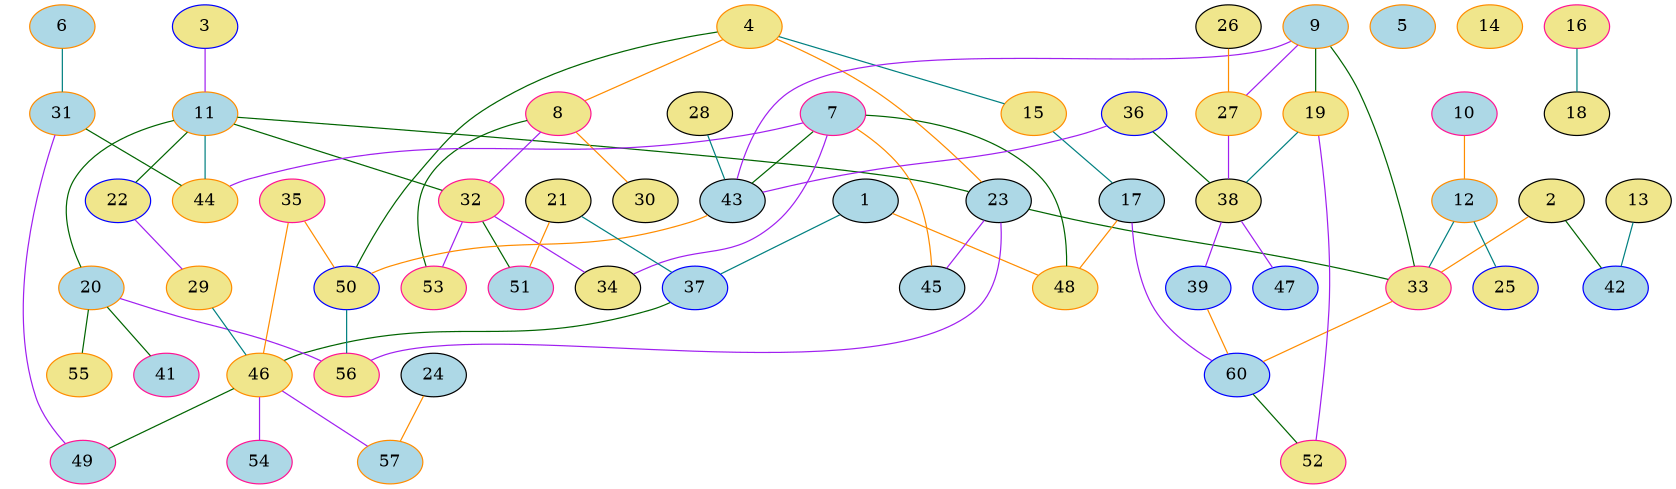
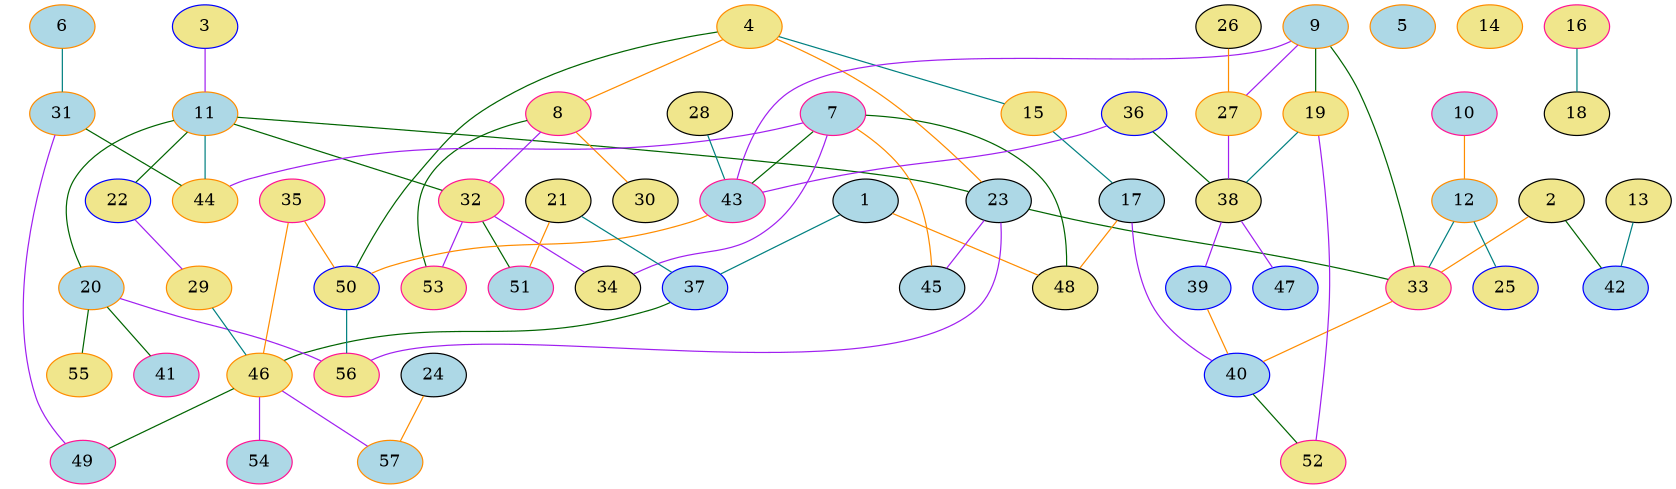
node "43": color black -> deeppink
node "48": color darkorange -> black
node "60": label "60" -> "40"
